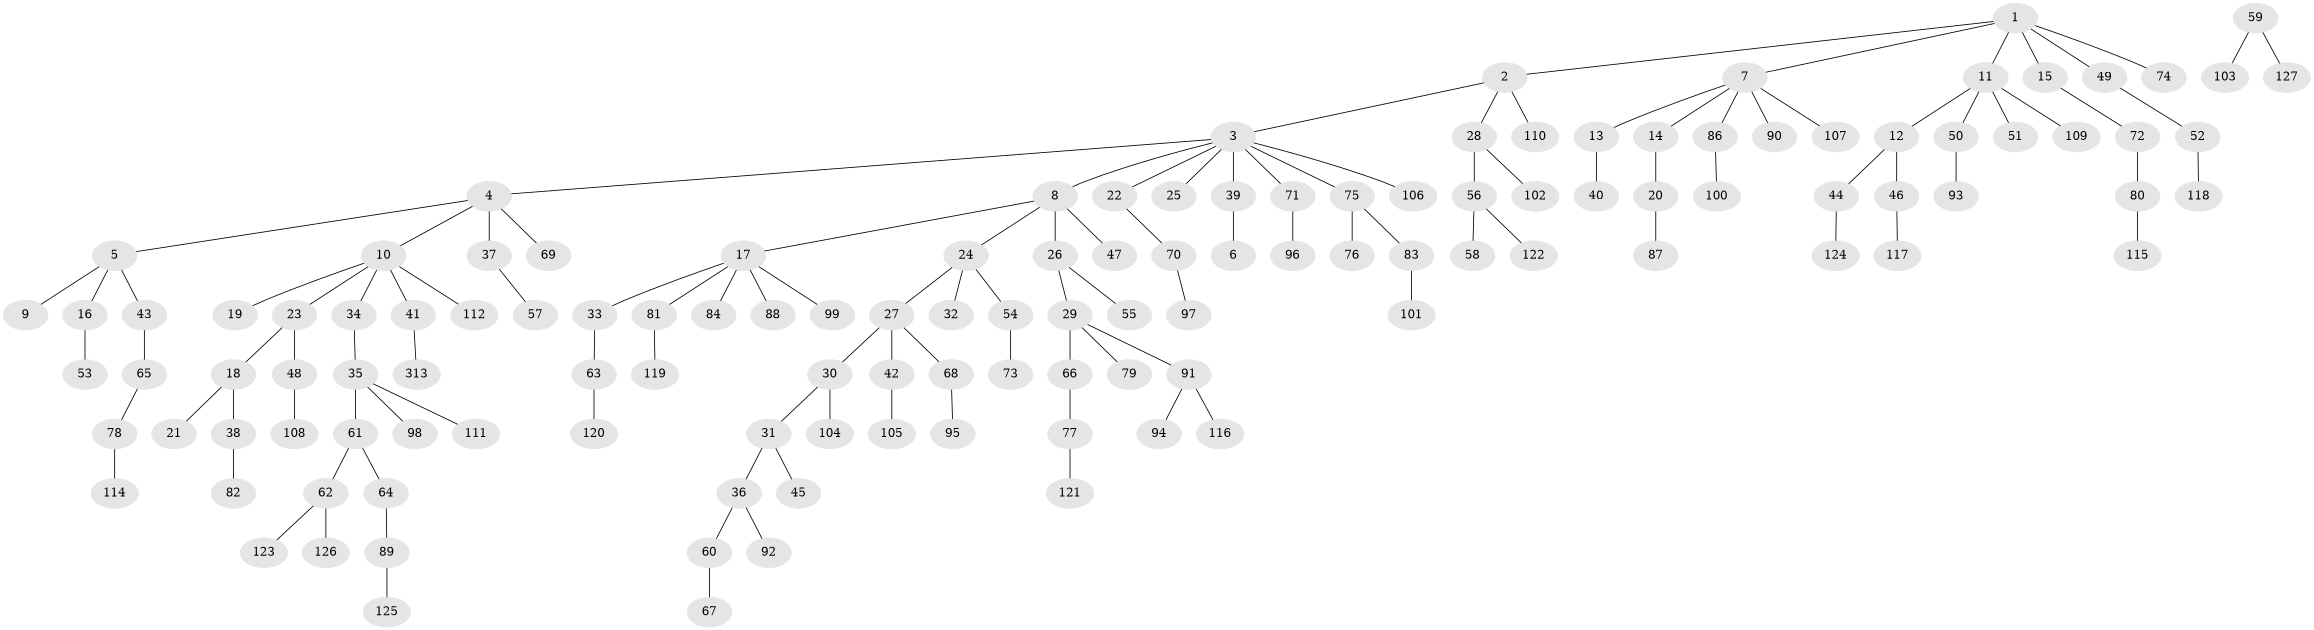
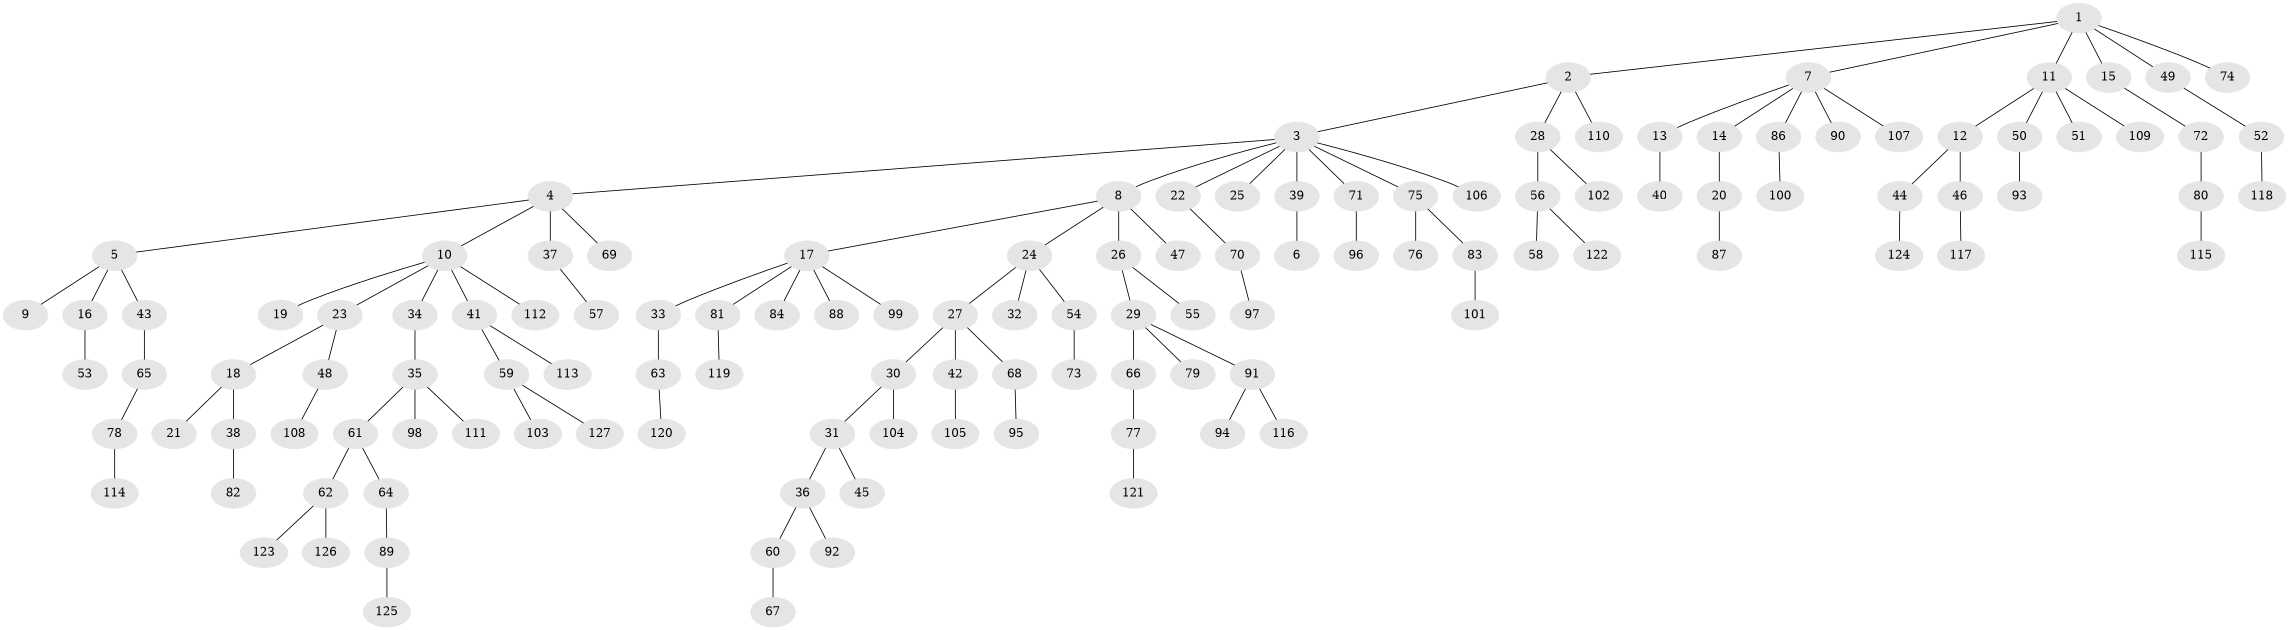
edge "41" -- "59": added
node "313": label "313" -> "113"
